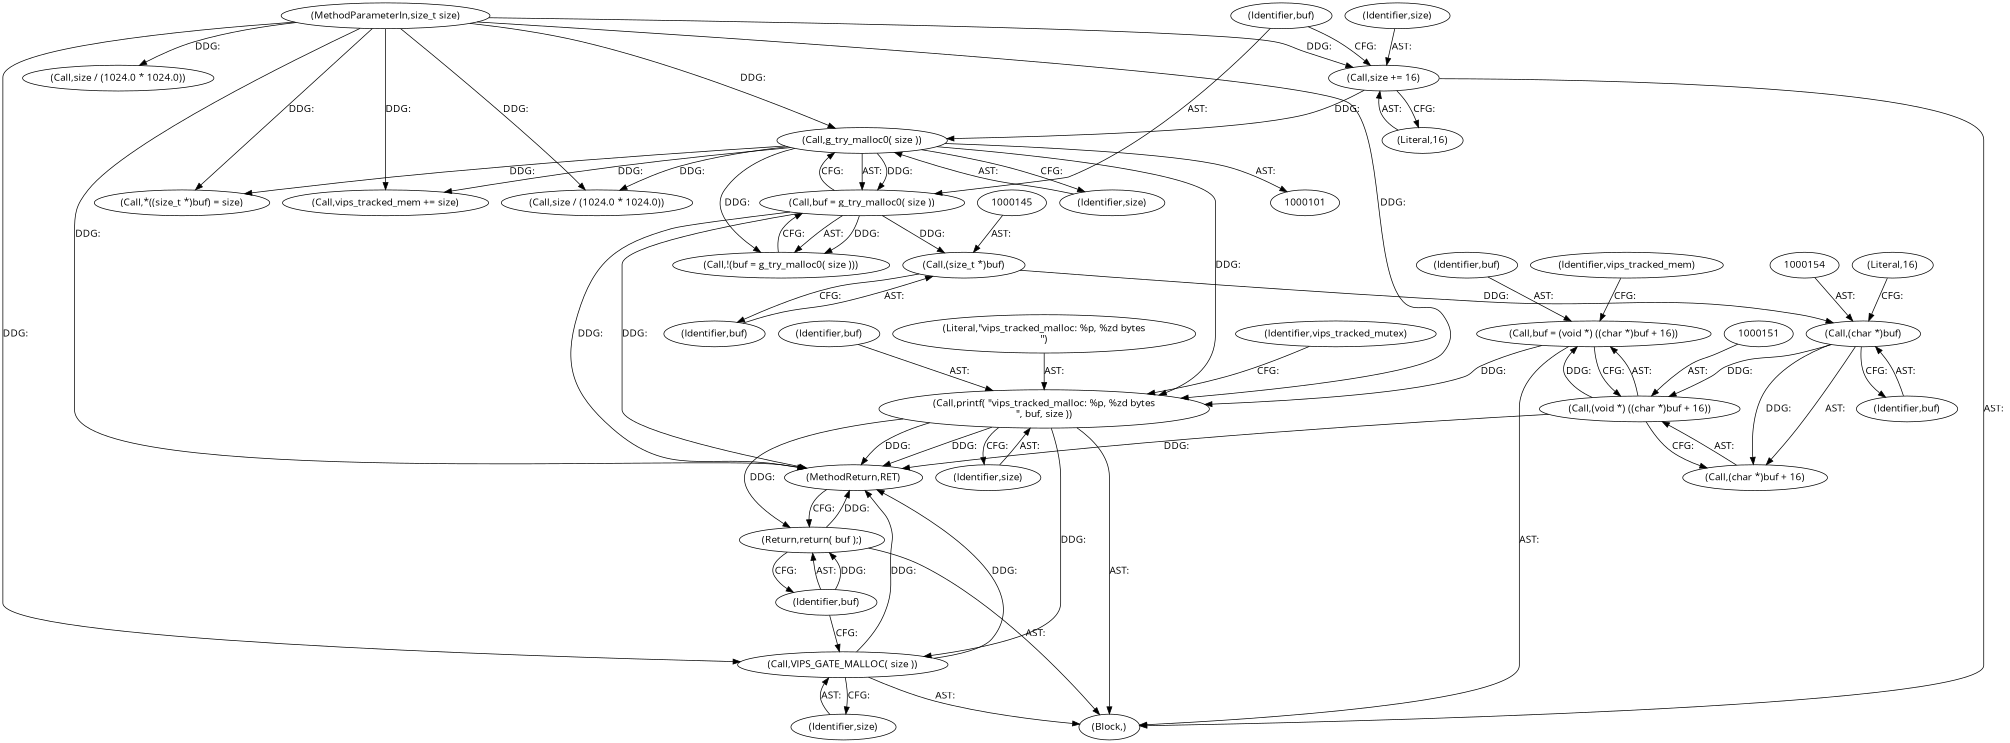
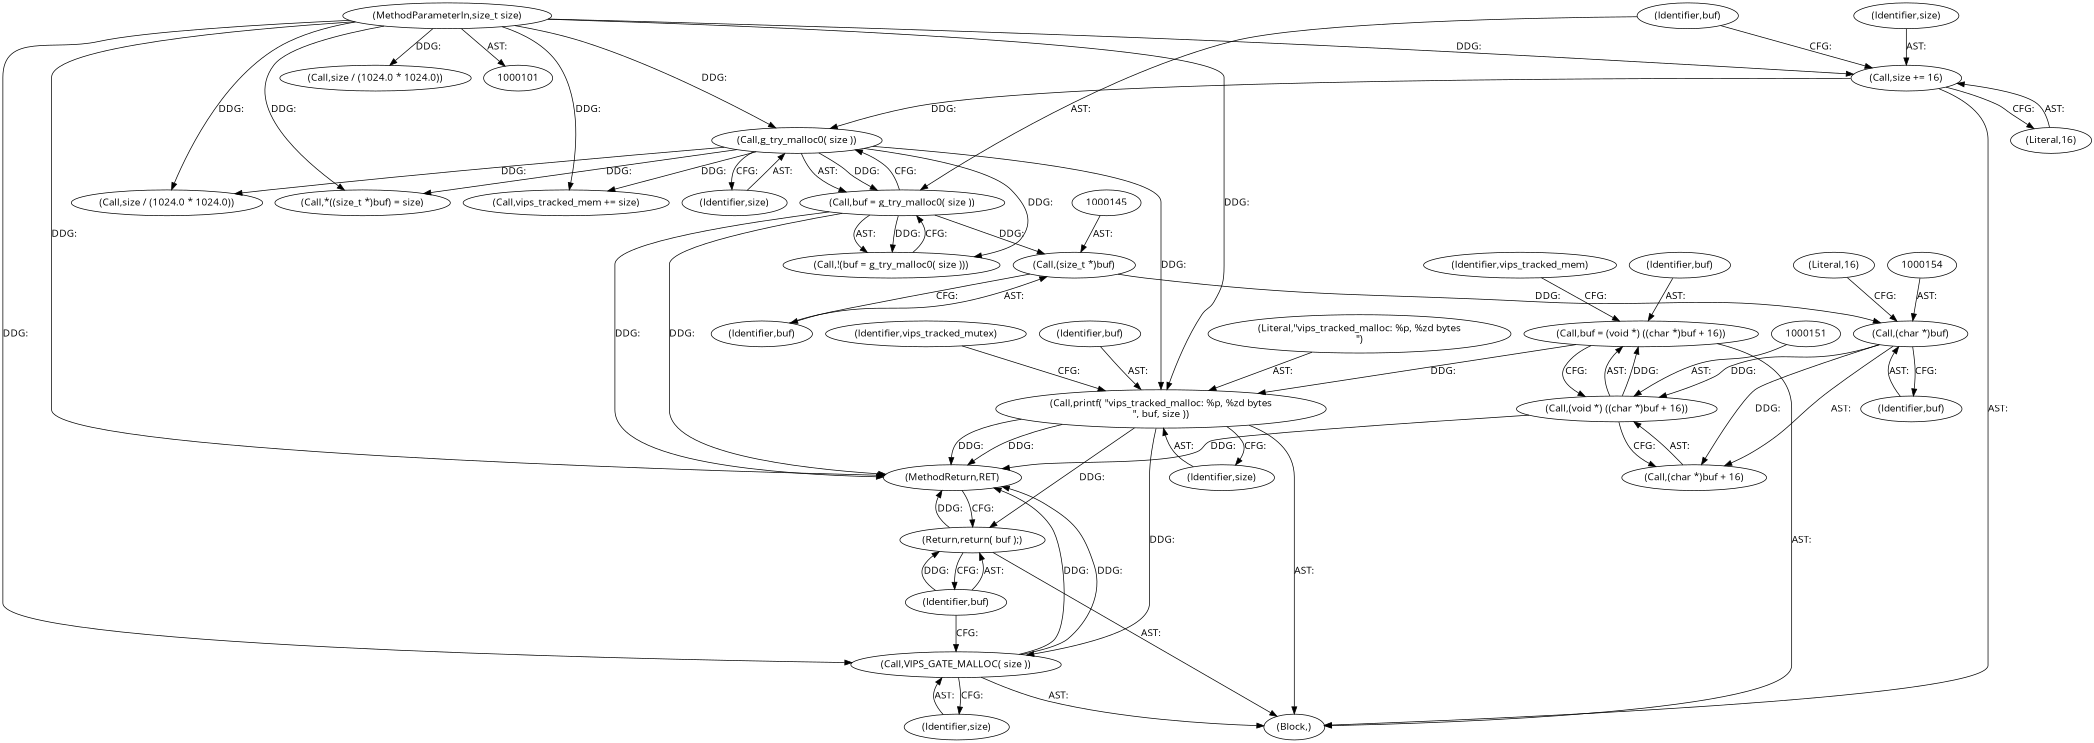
edge "(Call,g_try_malloc0( size ))" -> "1000101": now "(MethodParameterIn,size_t size)" -> "1000101"
